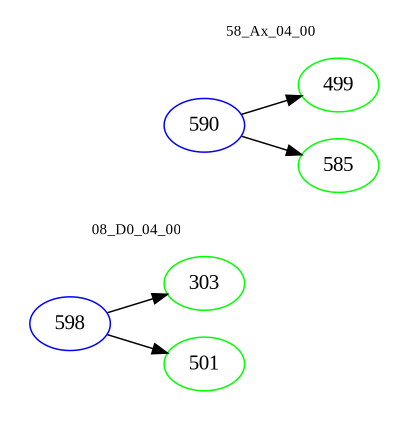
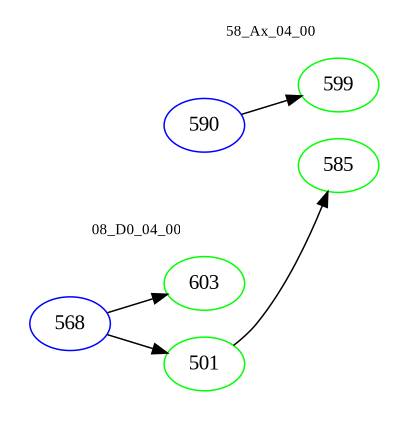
node "499": label "499" -> "599"
edge "590" -> "585": now "501" -> "585"
node "303": label "303" -> "603"
node "598": label "598" -> "568"
